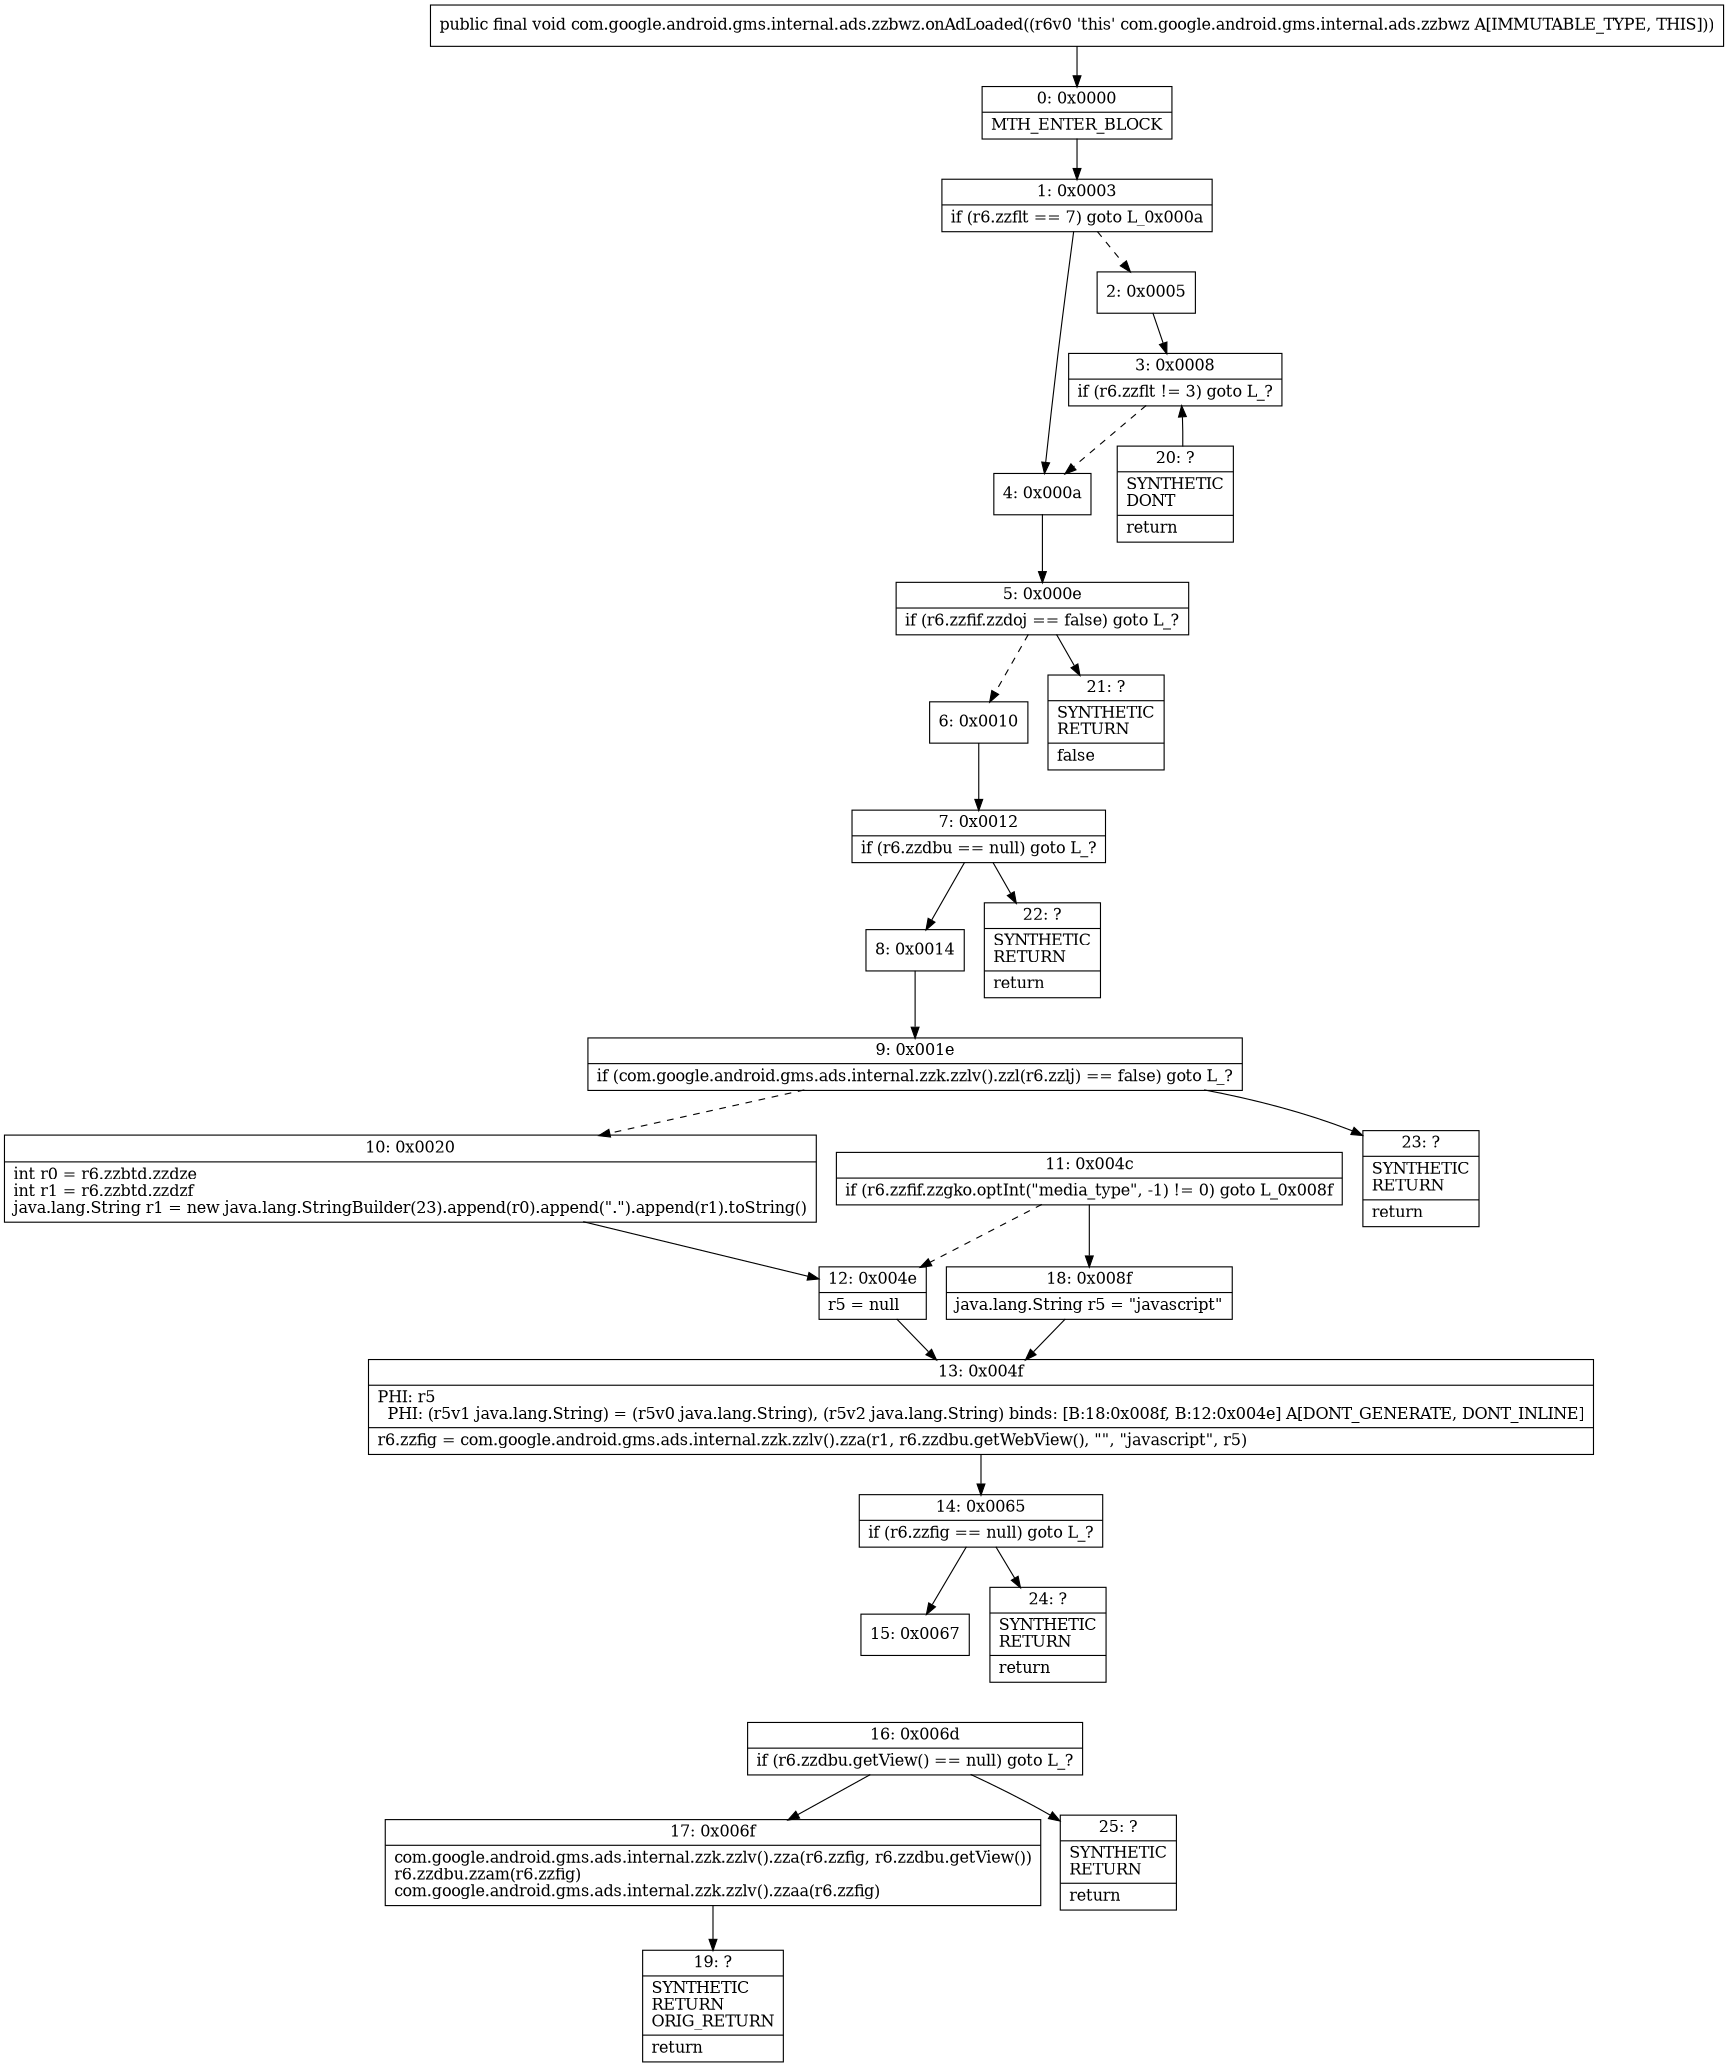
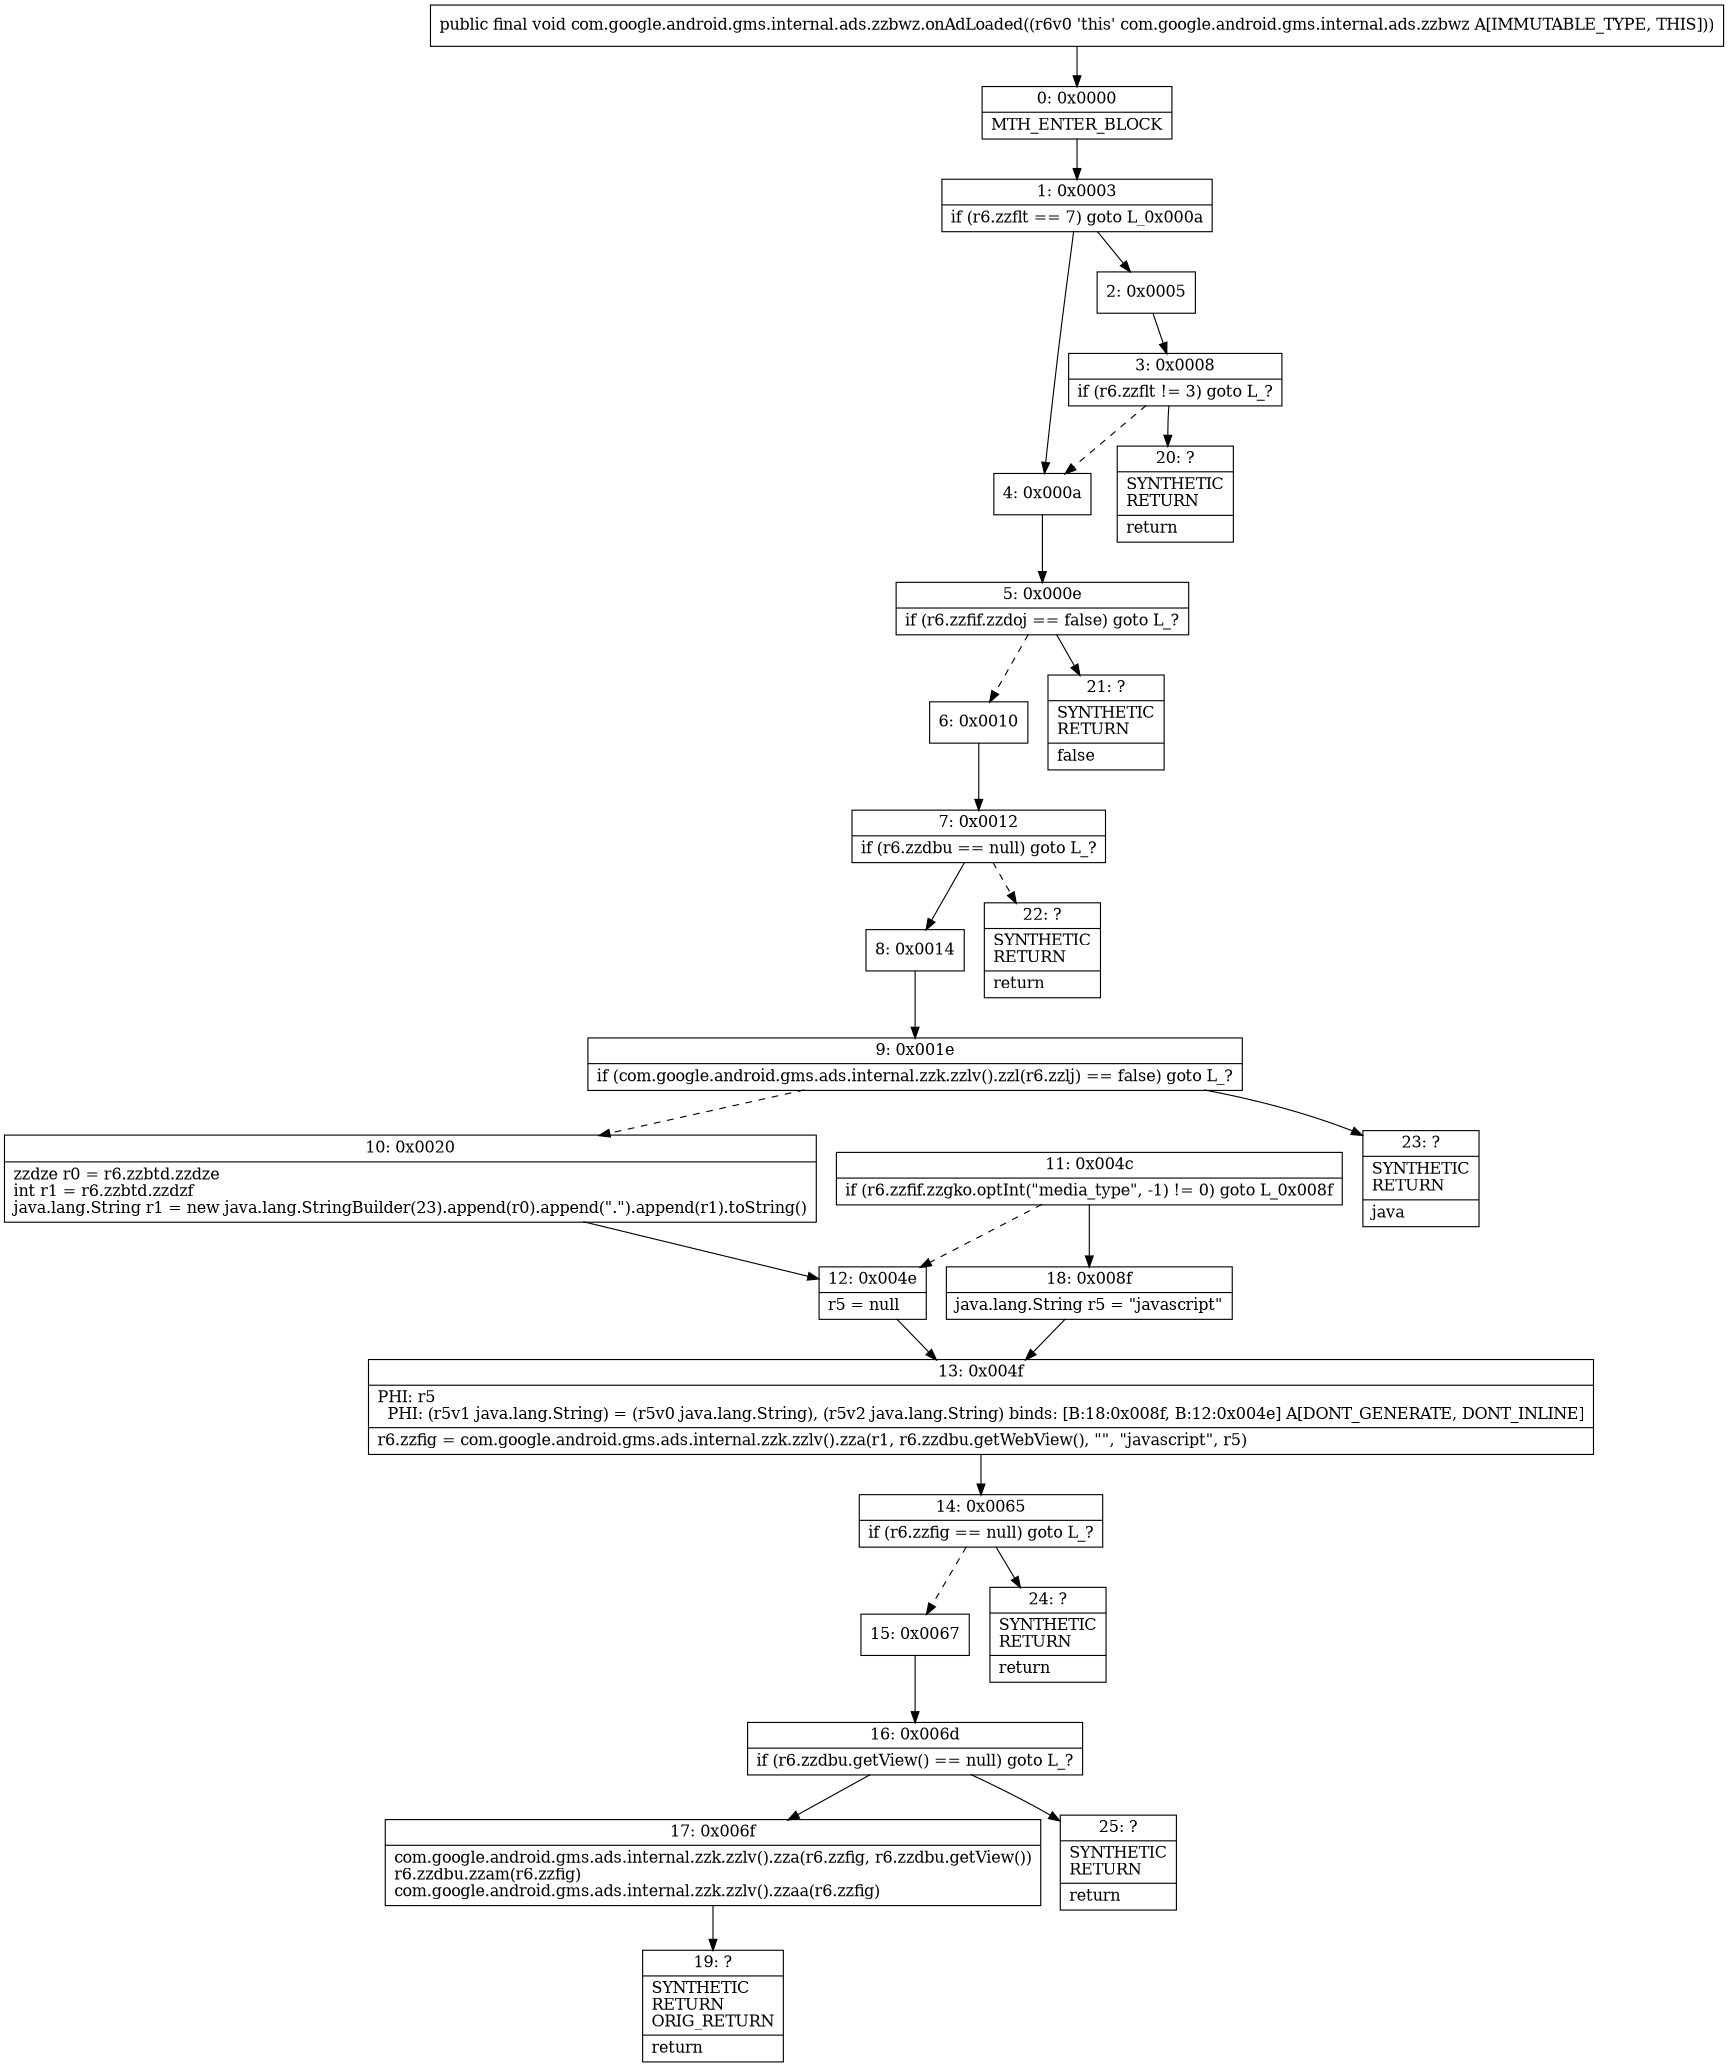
edge "1: 0x0003" -> "2: 0x0005": style dashed -> solid
edge "20: ?" -> "3: 0x0008": reversed
node "20: ?": text "DONT" -> "RETURN"
edge "7: 0x0012" -> "22: ?": style solid -> dashed
node "10: 0x0020": text "int r0 = r6.zzbtd.zzdze" -> "zzdze r0 = r6.zzbtd.zzdze"
node "23: ?": text "return" -> "java"
edge "14: 0x0065" -> "15: 0x0067": style solid -> dashed
edge "15: 0x0067" -> "16: 0x006d": added
